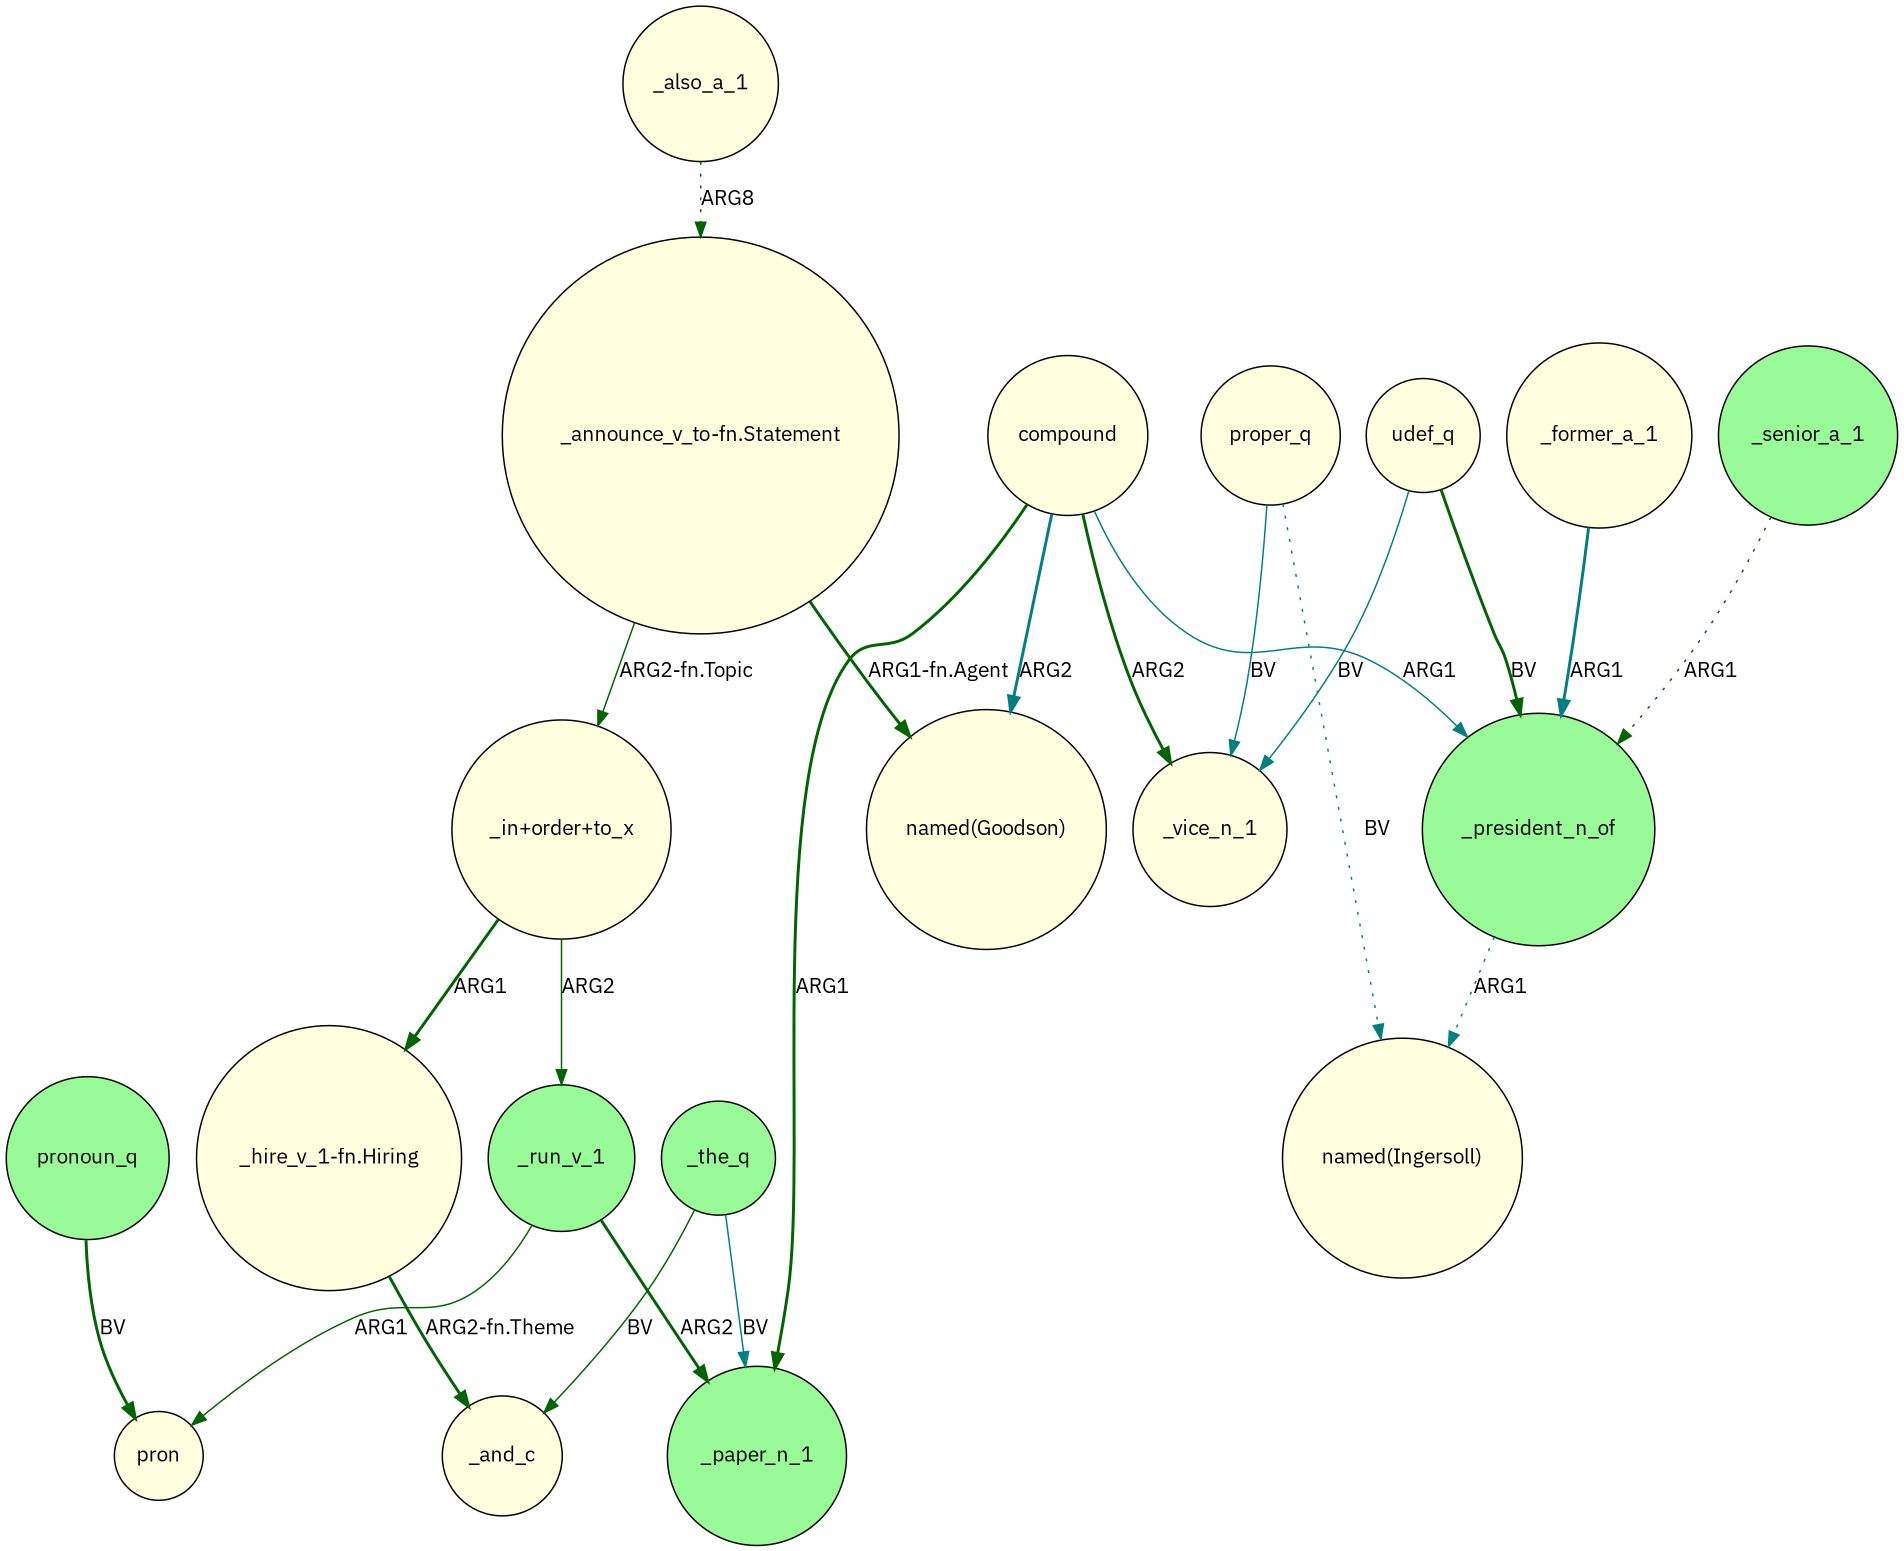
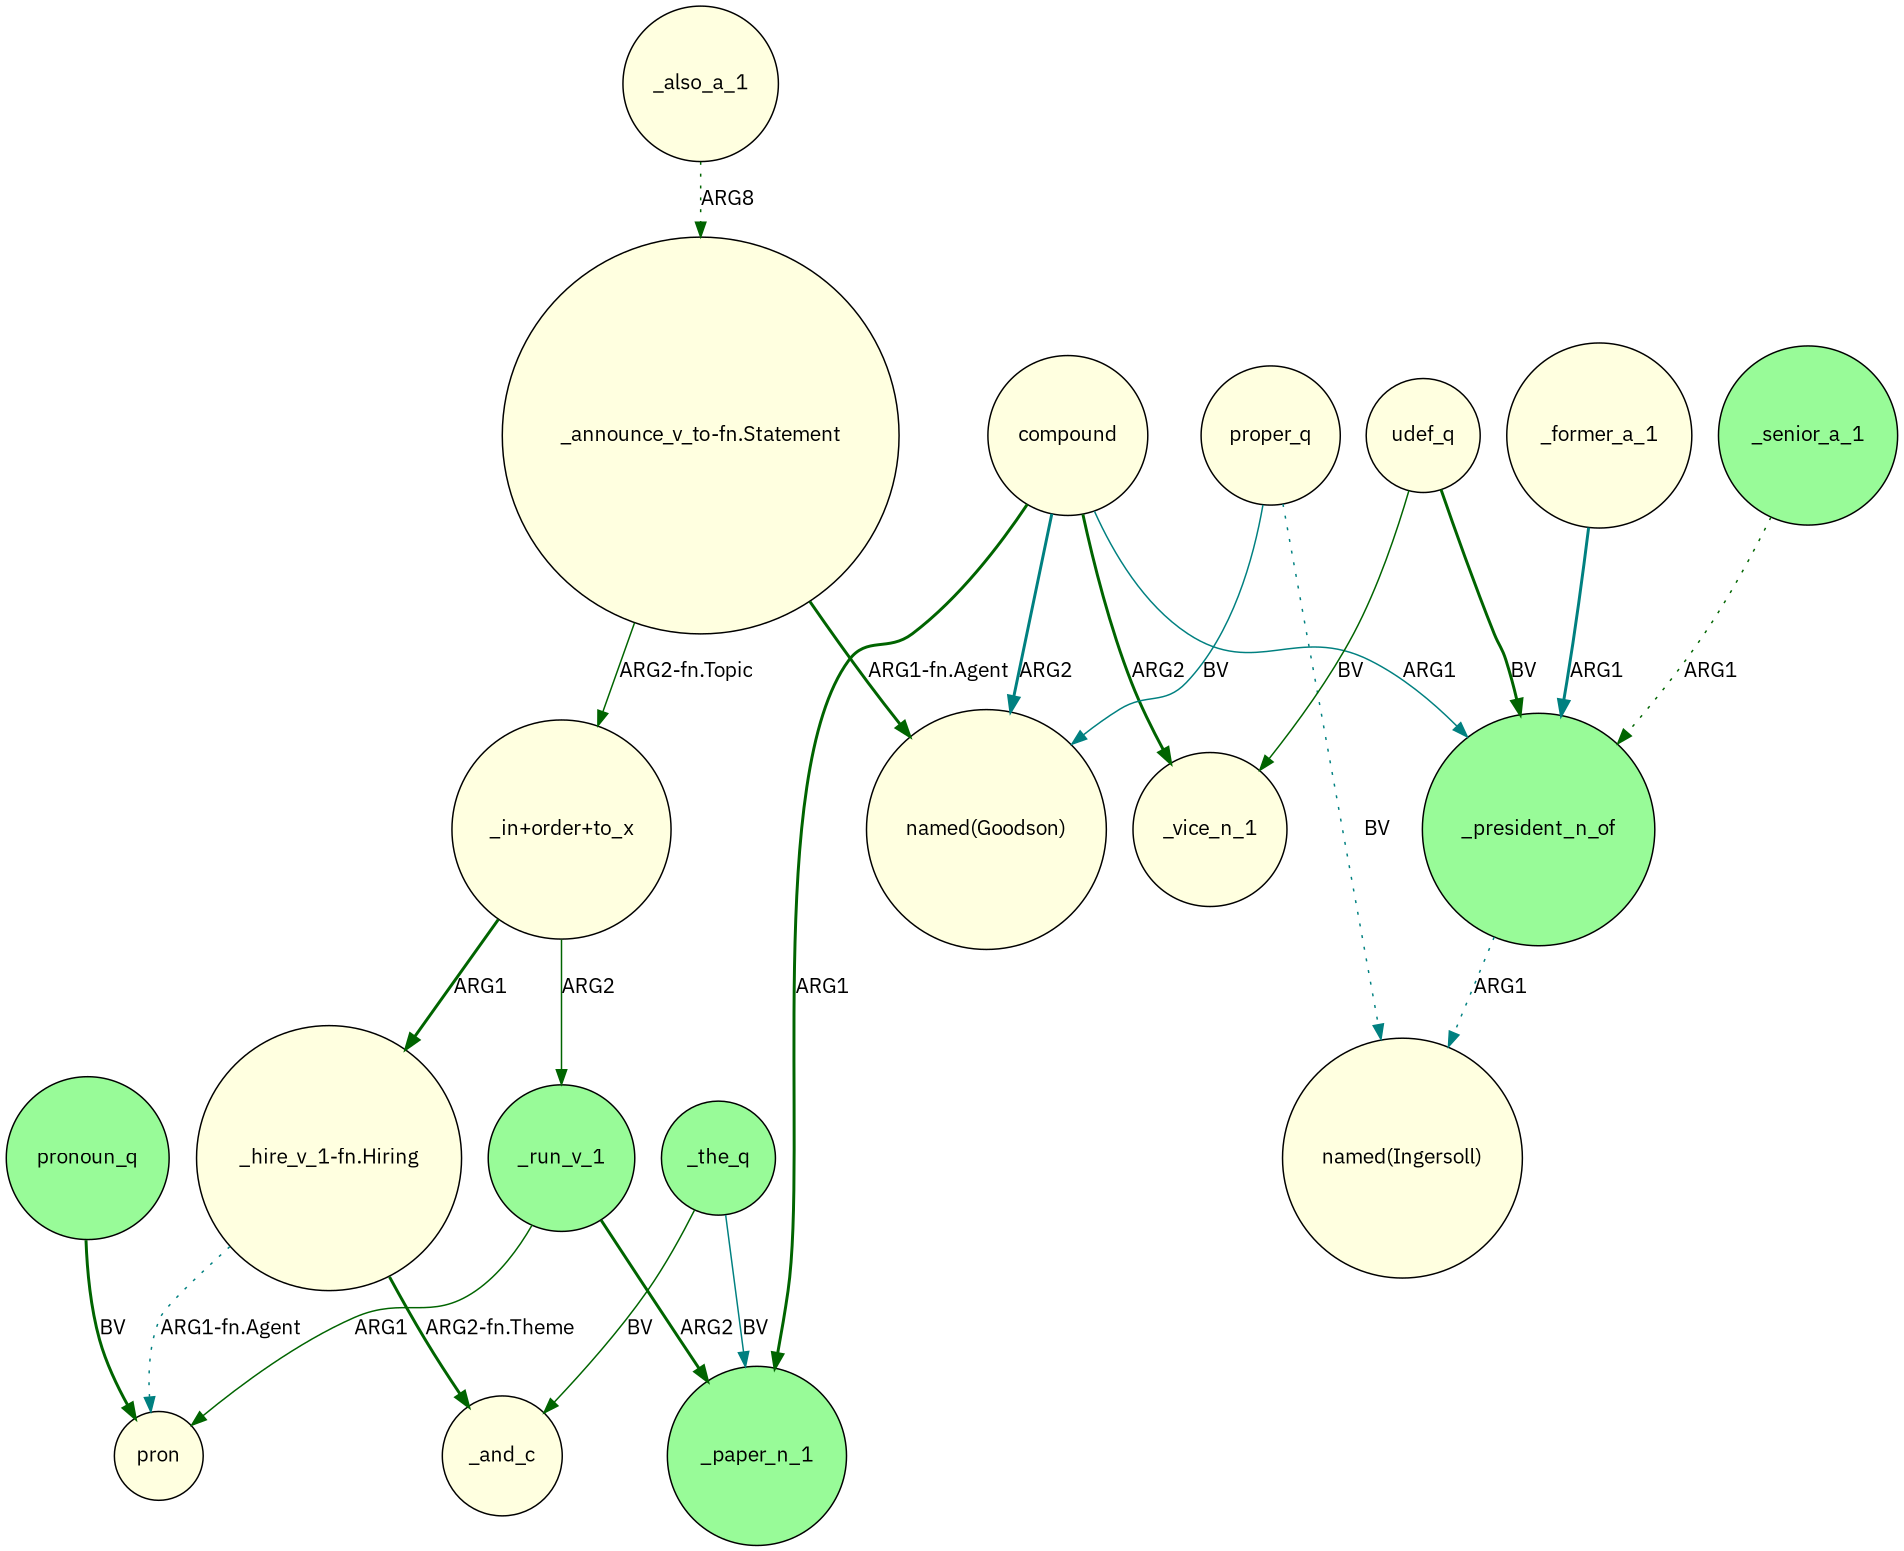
edge "proper_q" -> "_vice_n_1": now "proper_q" -> "named(Goodson)"
edge "udef_q" -> "_vice_n_1": color teal -> darkgreen
edge "_hire_v_1-fn.Hiring" -> "pron": added, label "ARG1-fn.Agent"
